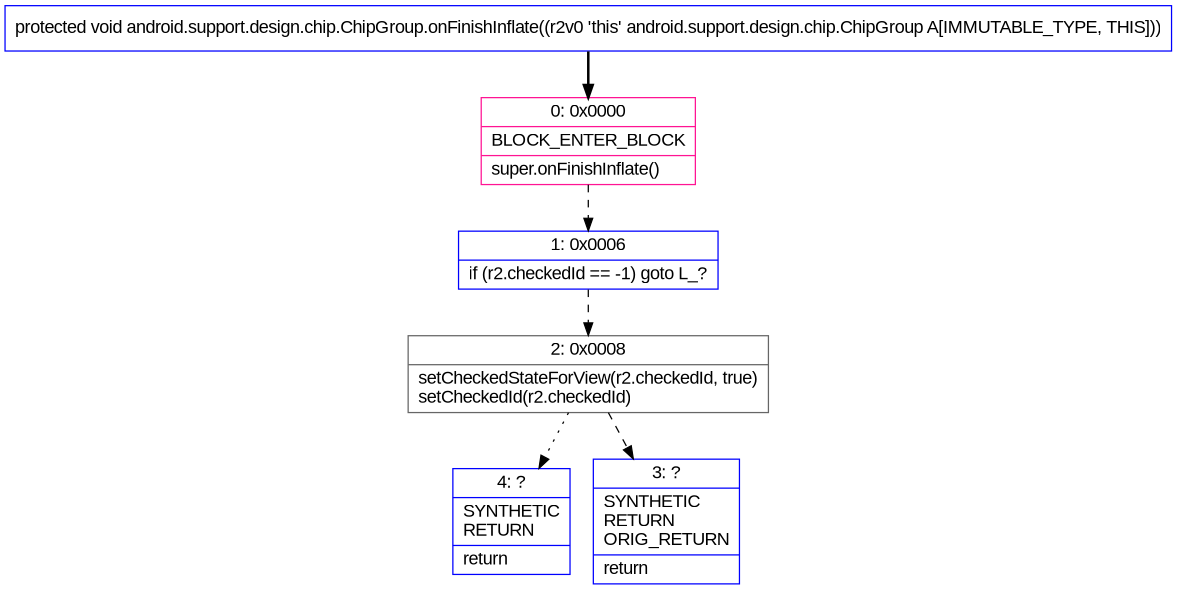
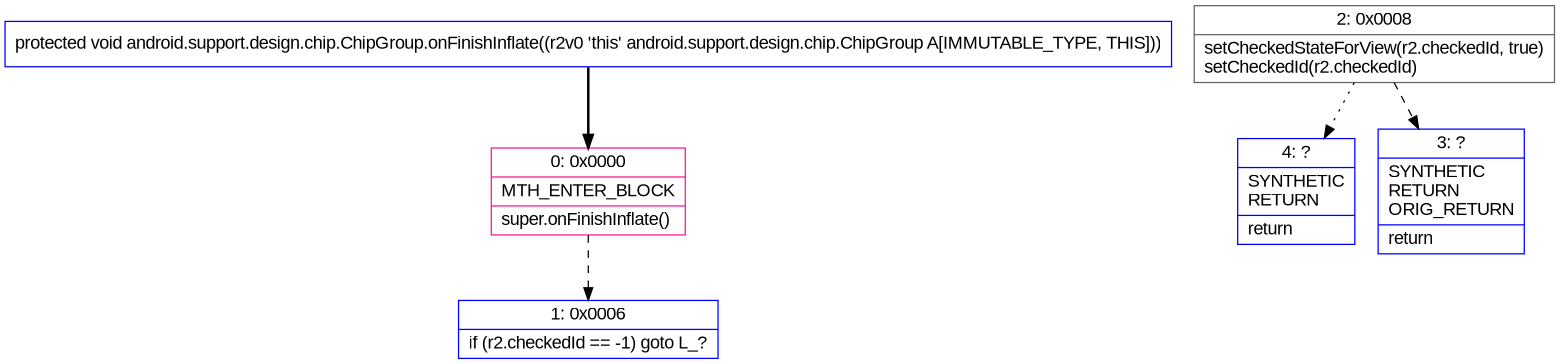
node "0: 0x0000": text "BLOCK_ENTER_BLOCK" -> "MTH_ENTER_BLOCK"
edge "1: 0x0006" -> "2: 0x0008": removed
